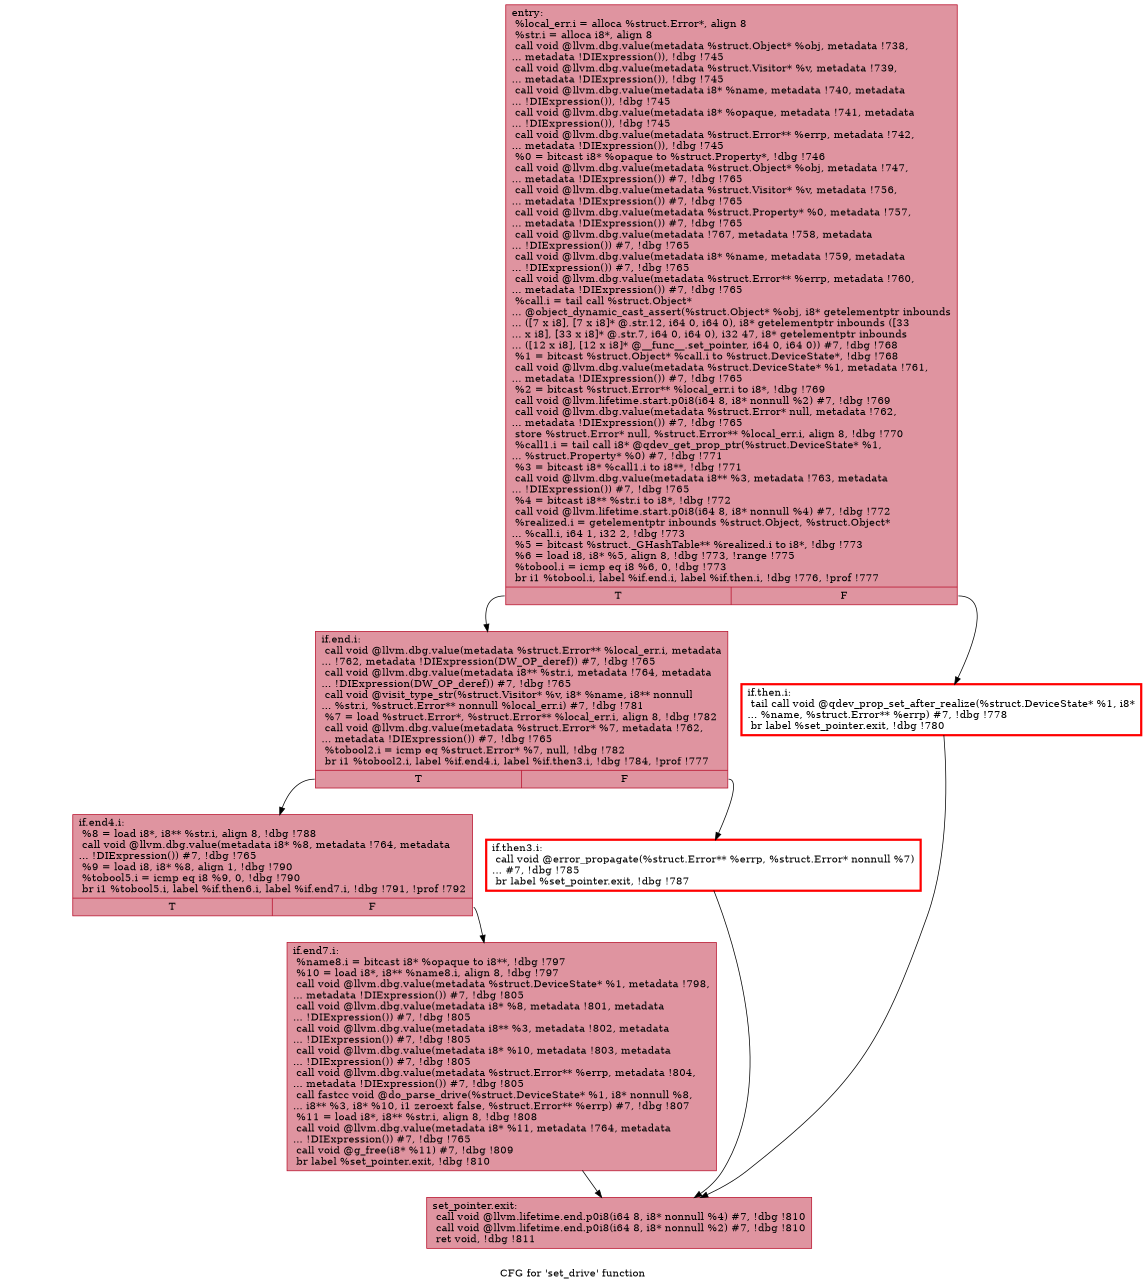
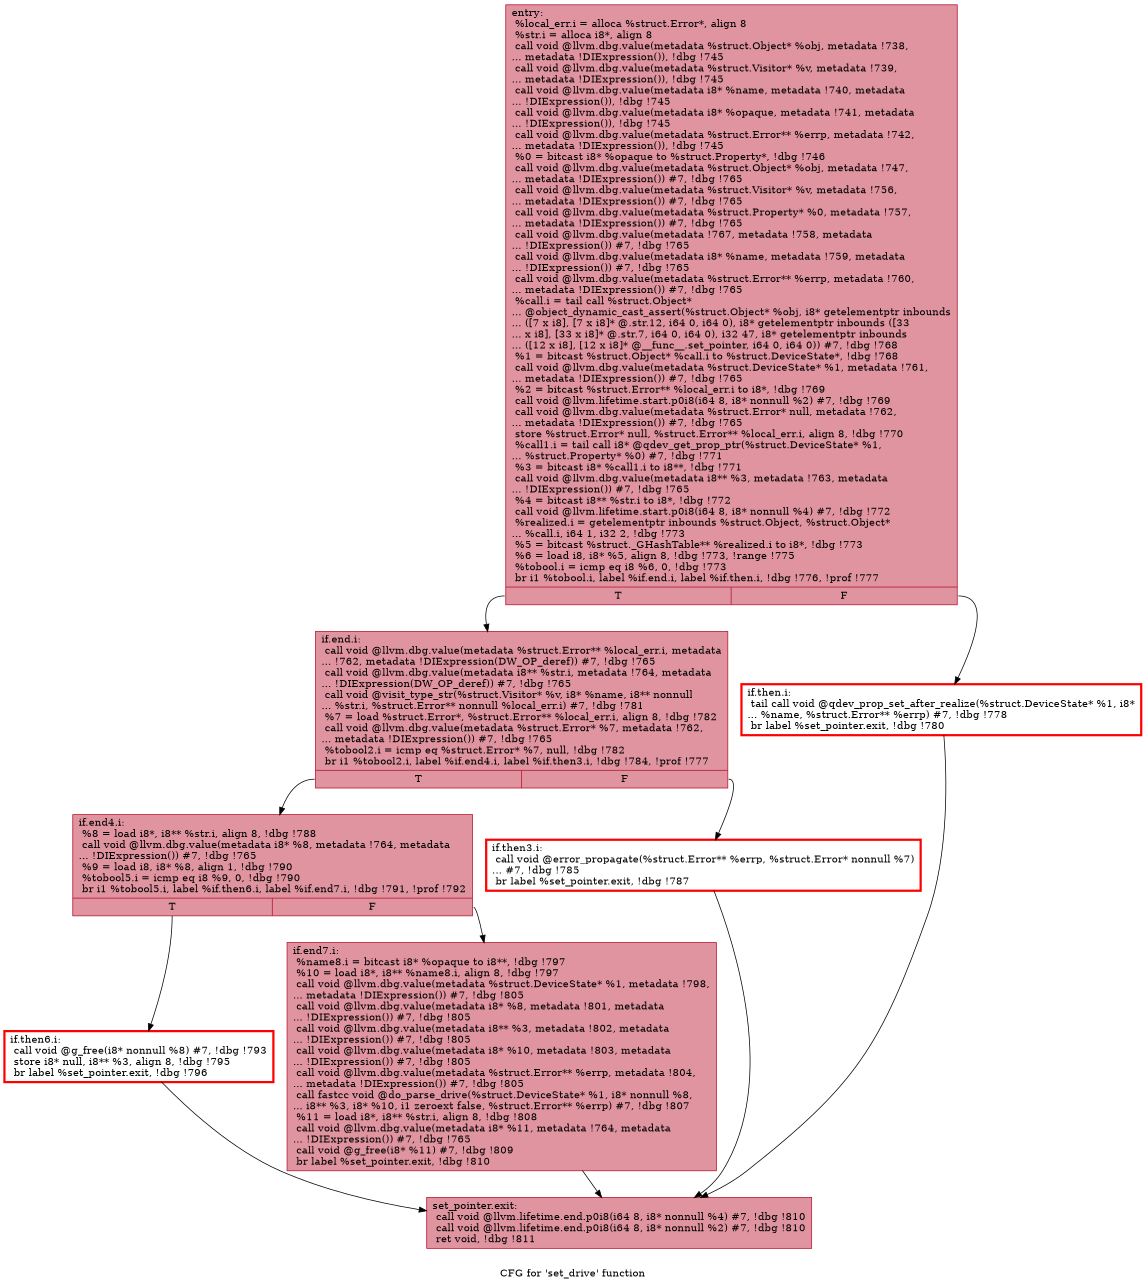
node "if.then6.i:": added
